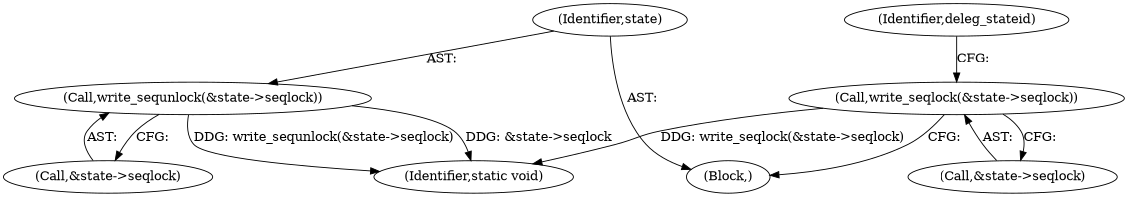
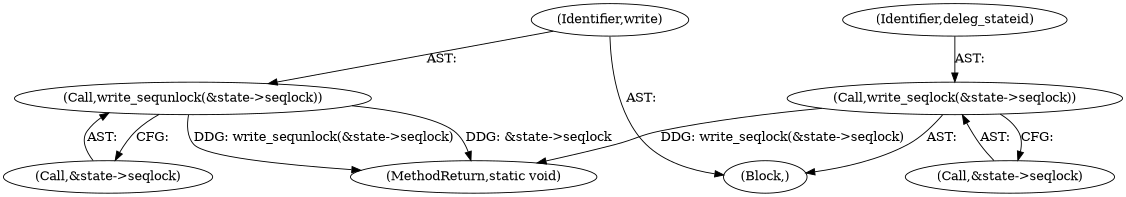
node "(Identifier,state)": label "(Identifier,state)" -> "(Identifier,write)"
edge "(Identifier,deleg_stateid)" -> "(Call,write_seqlock(&state->seqlock))": label "CFG: " -> "AST: "
edge "(Call,write_seqlock(&state->seqlock))" -> "(Block,)": label "CFG: " -> "AST: "
node "(Identifier,static void)": label "(Identifier,static void)" -> "(MethodReturn,static void)"
